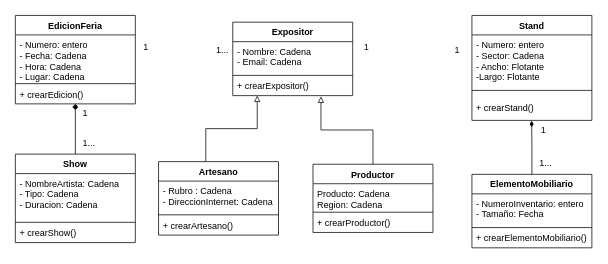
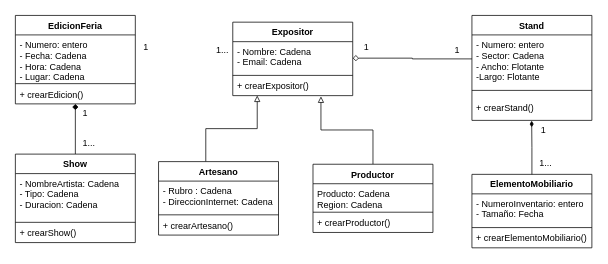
edge "- Numero: entero - Sector: Cadena - Ancho: Flotante -Largo: Flotante" -> "- Nombre: Cadena - Email: Cadena": added
